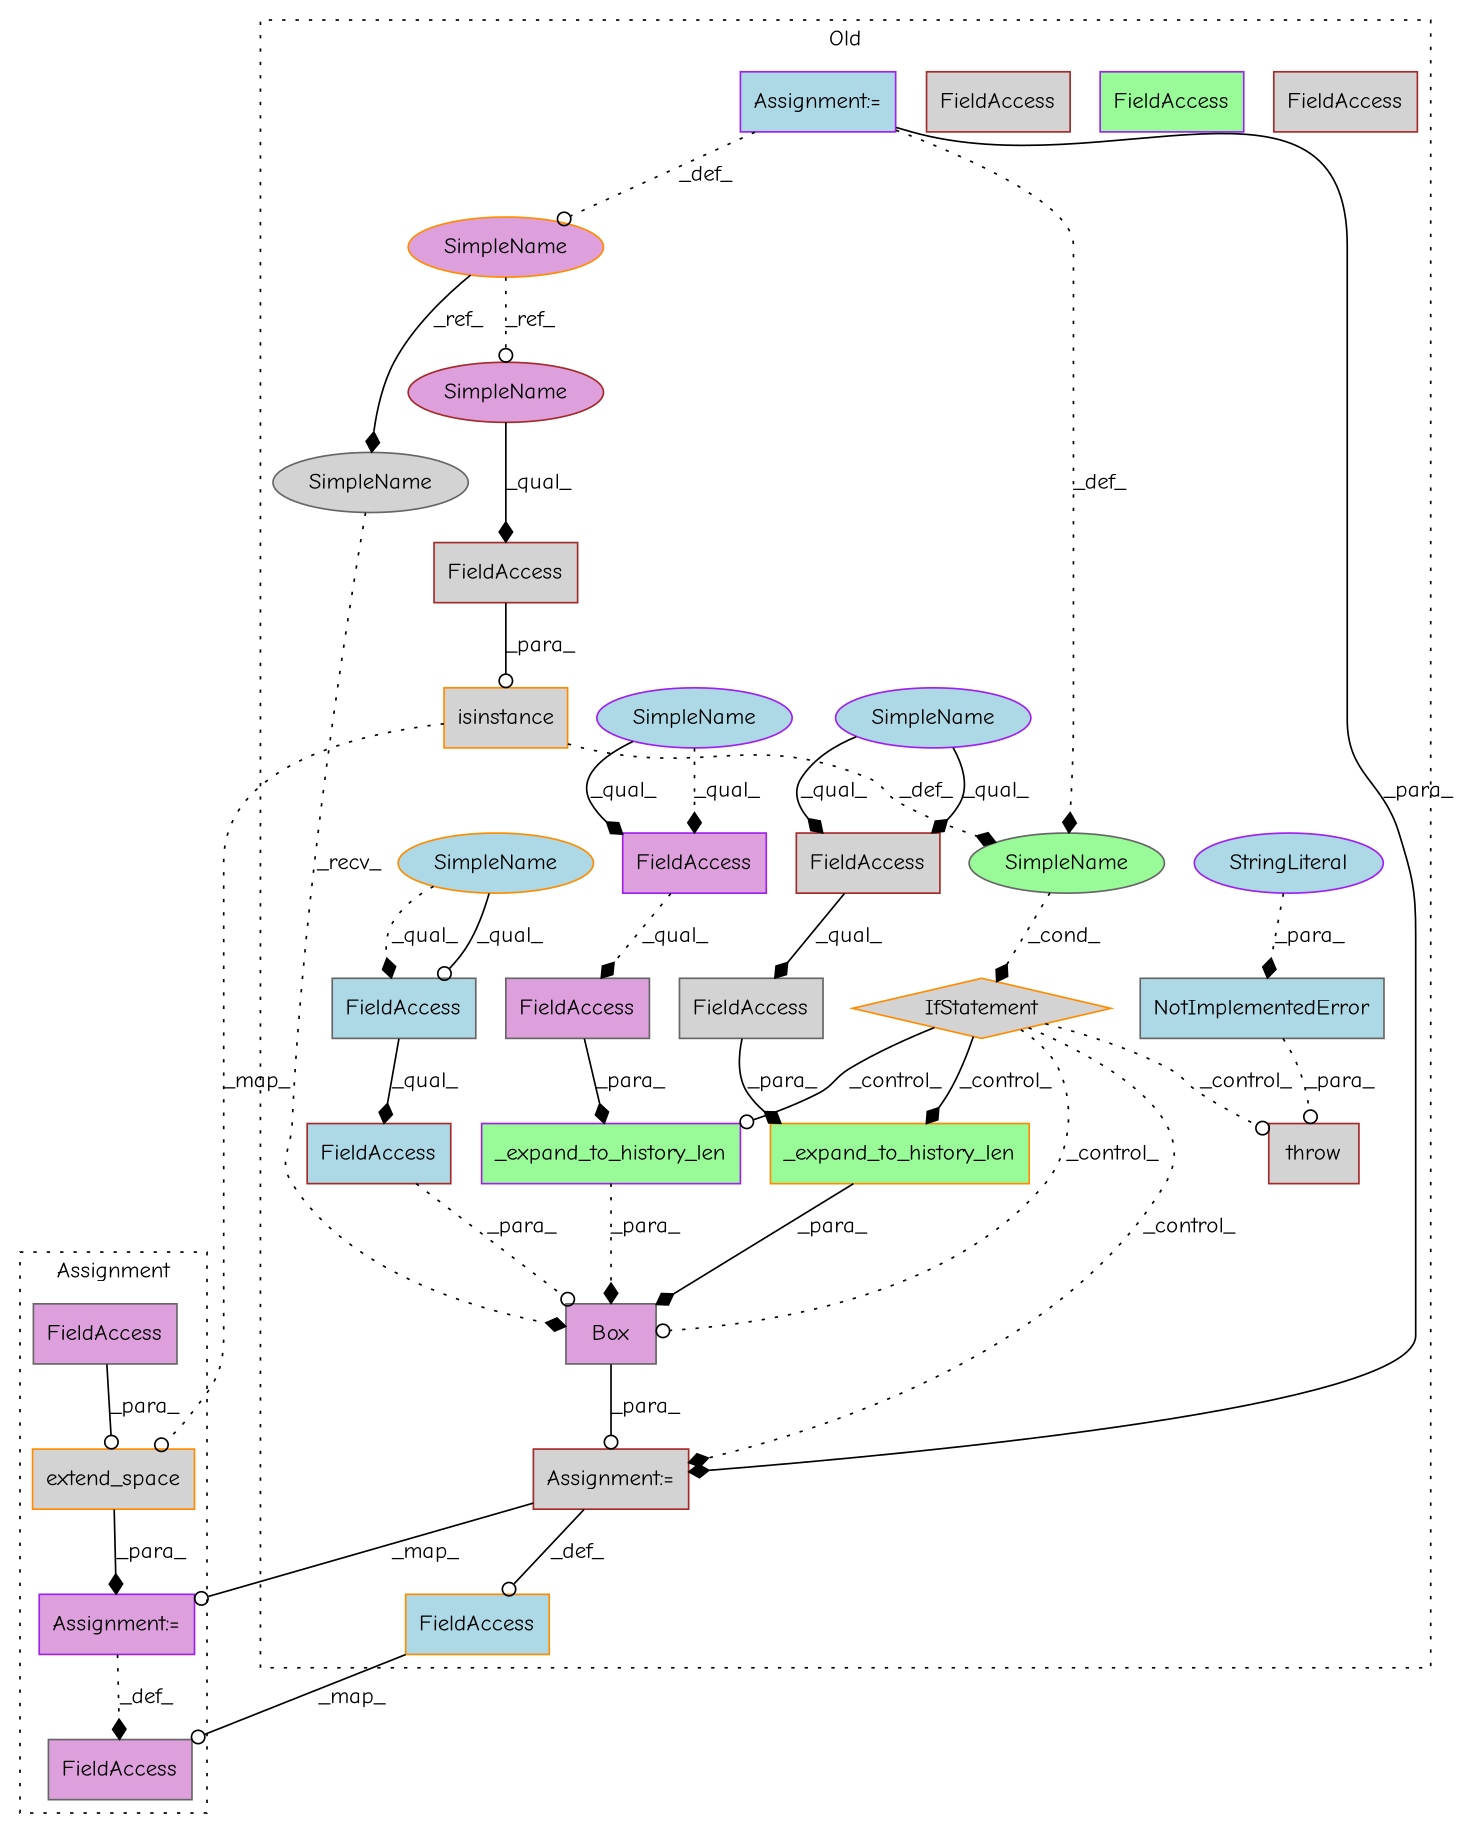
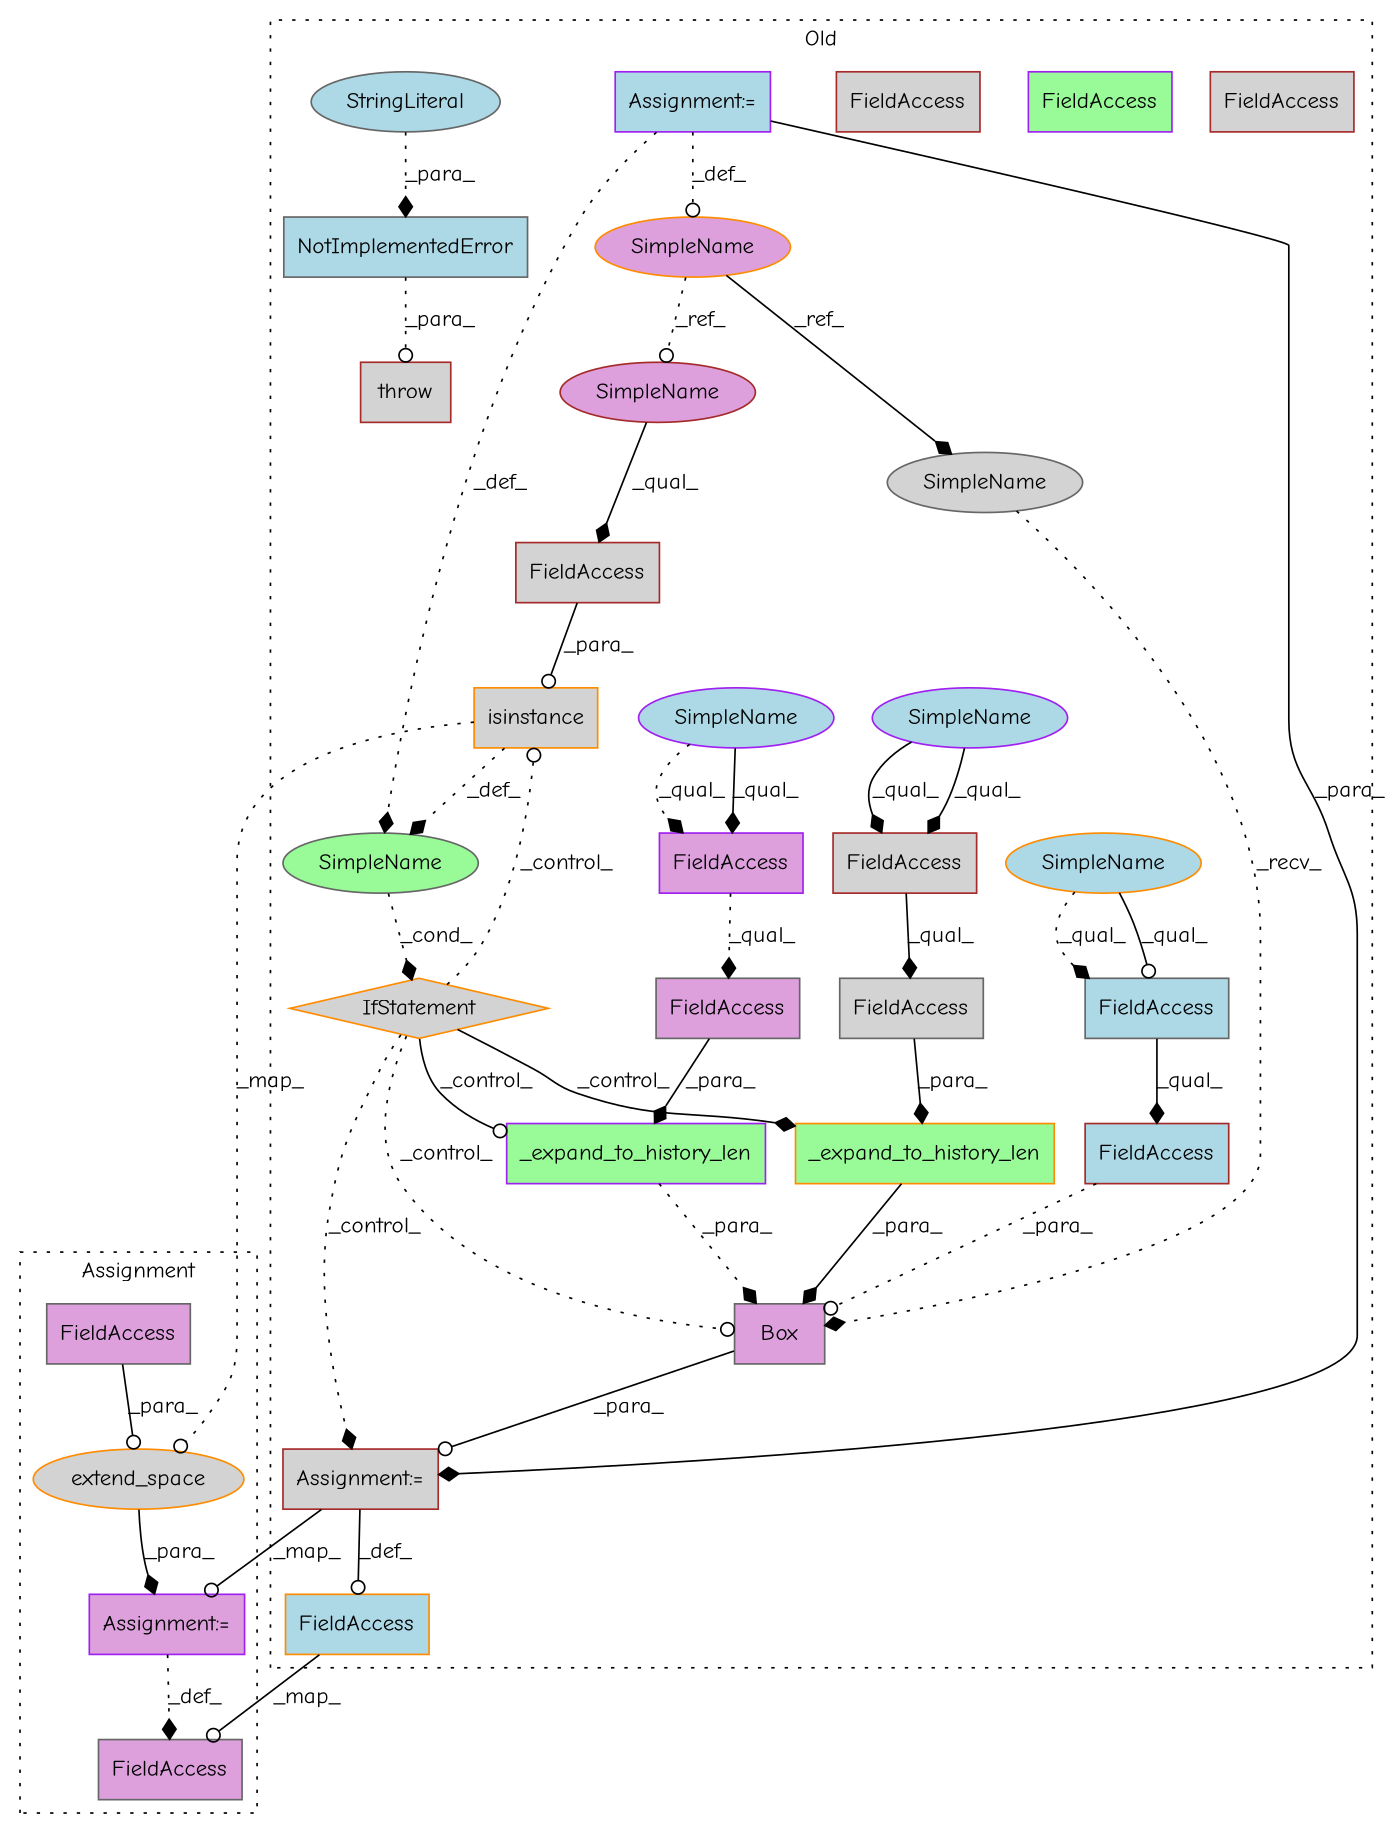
node "StringLiteral": color purple -> gray40
edge "IfStatement" -> "throw": now "IfStatement" -> "isinstance"
node "extend_space": shape box -> ellipse
